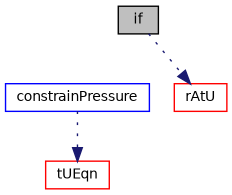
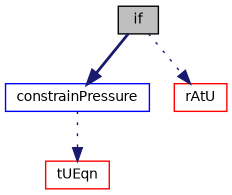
edge "if" -> "constrainPressure": added
